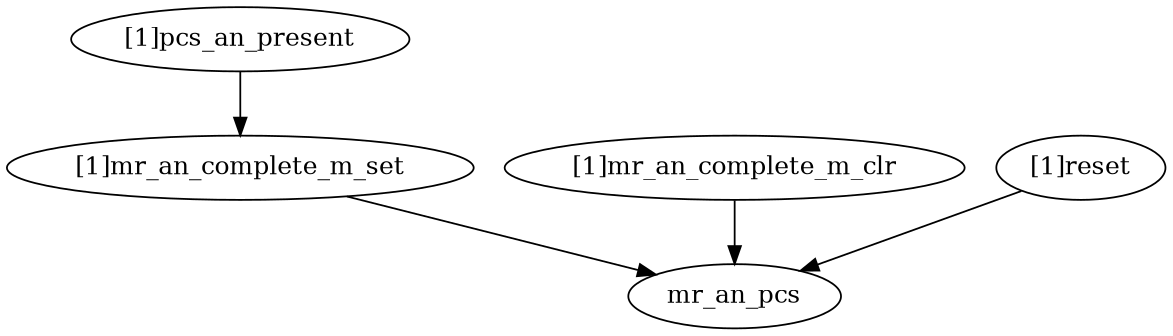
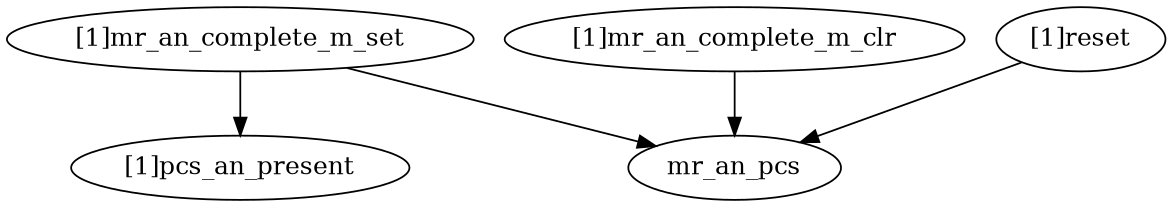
edge "[1]pcs_an_present" -> "[1]mr_an_complete_m_set": reversed
